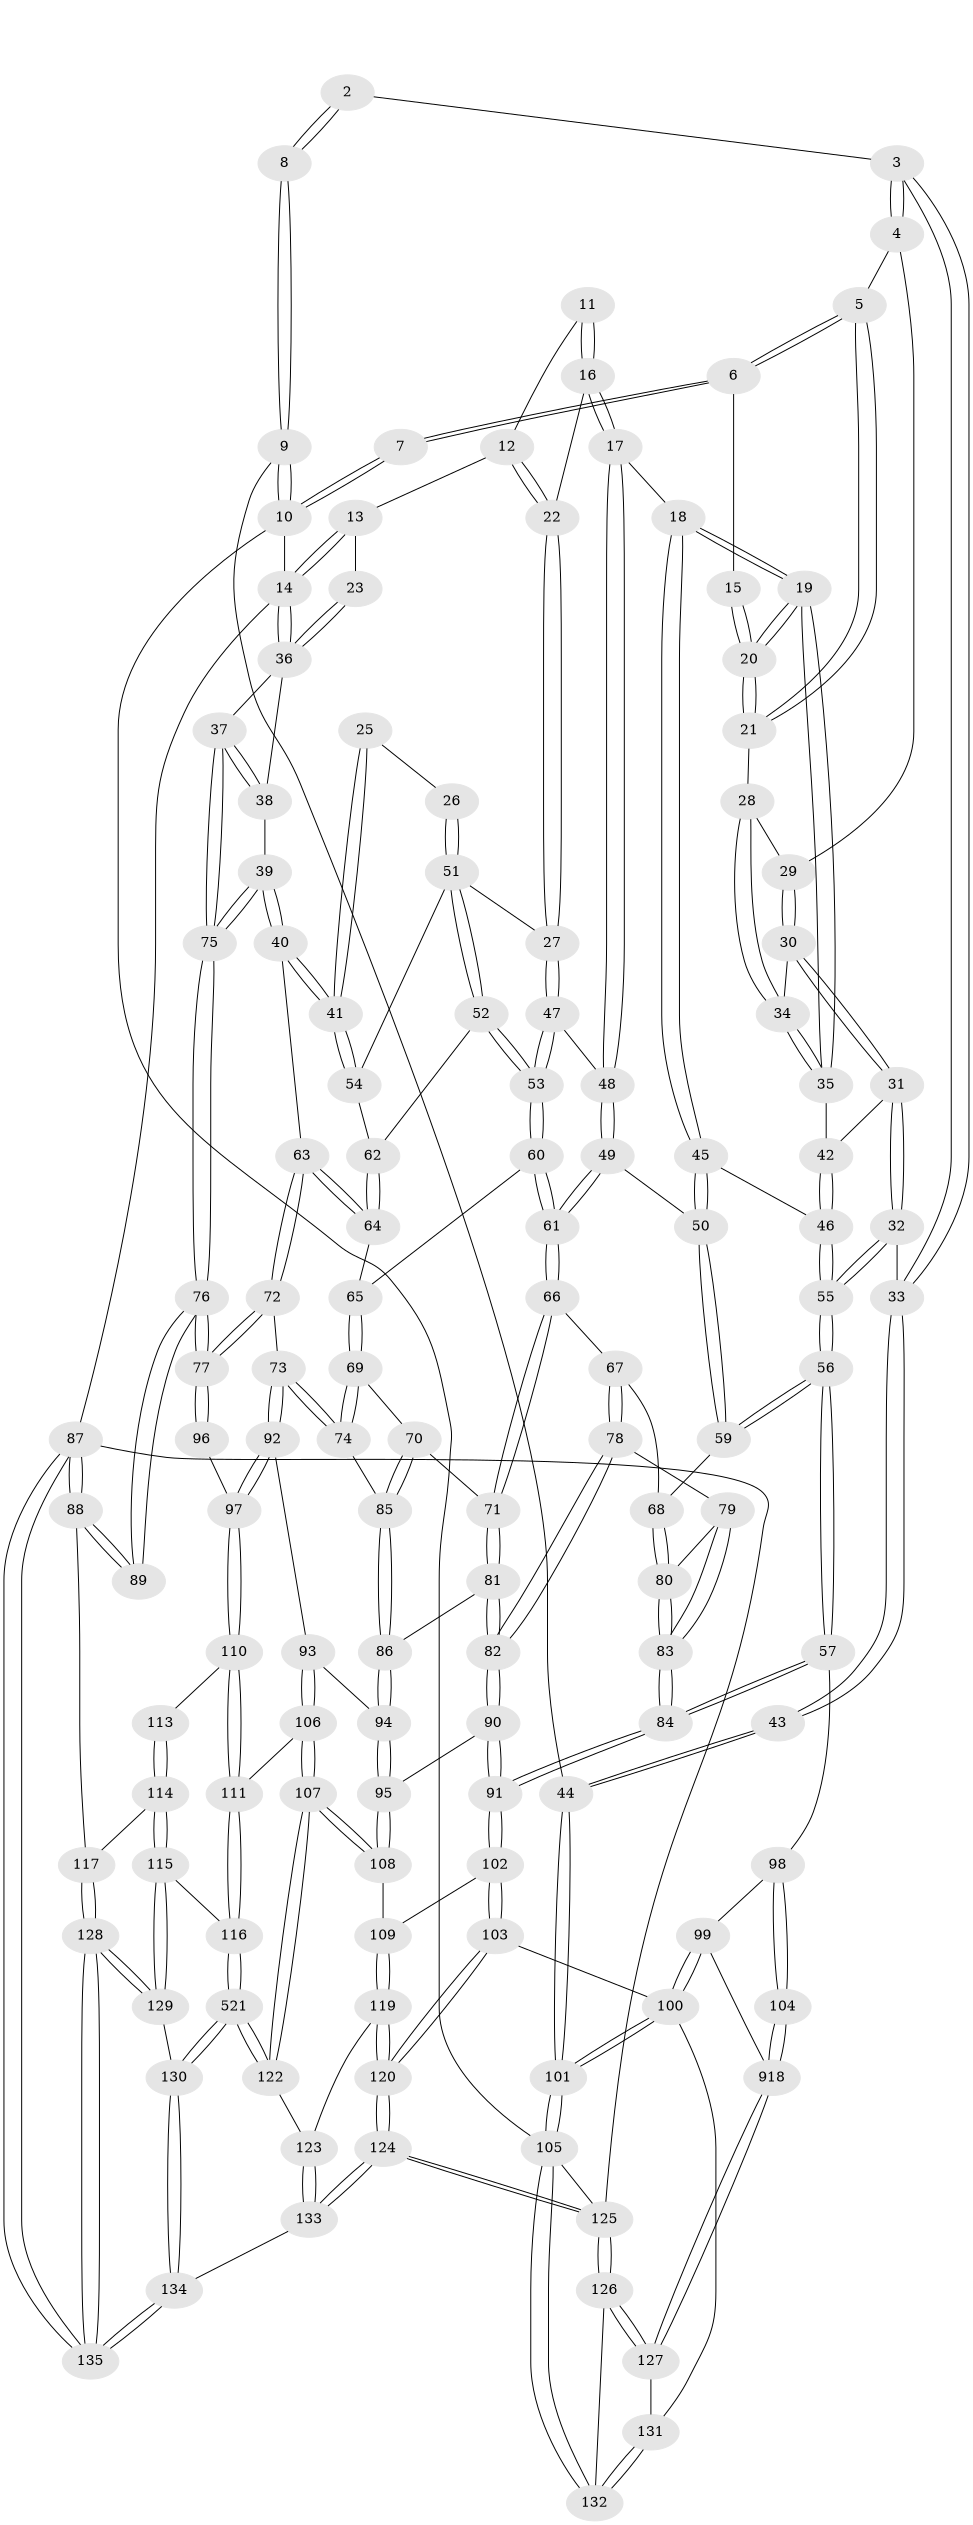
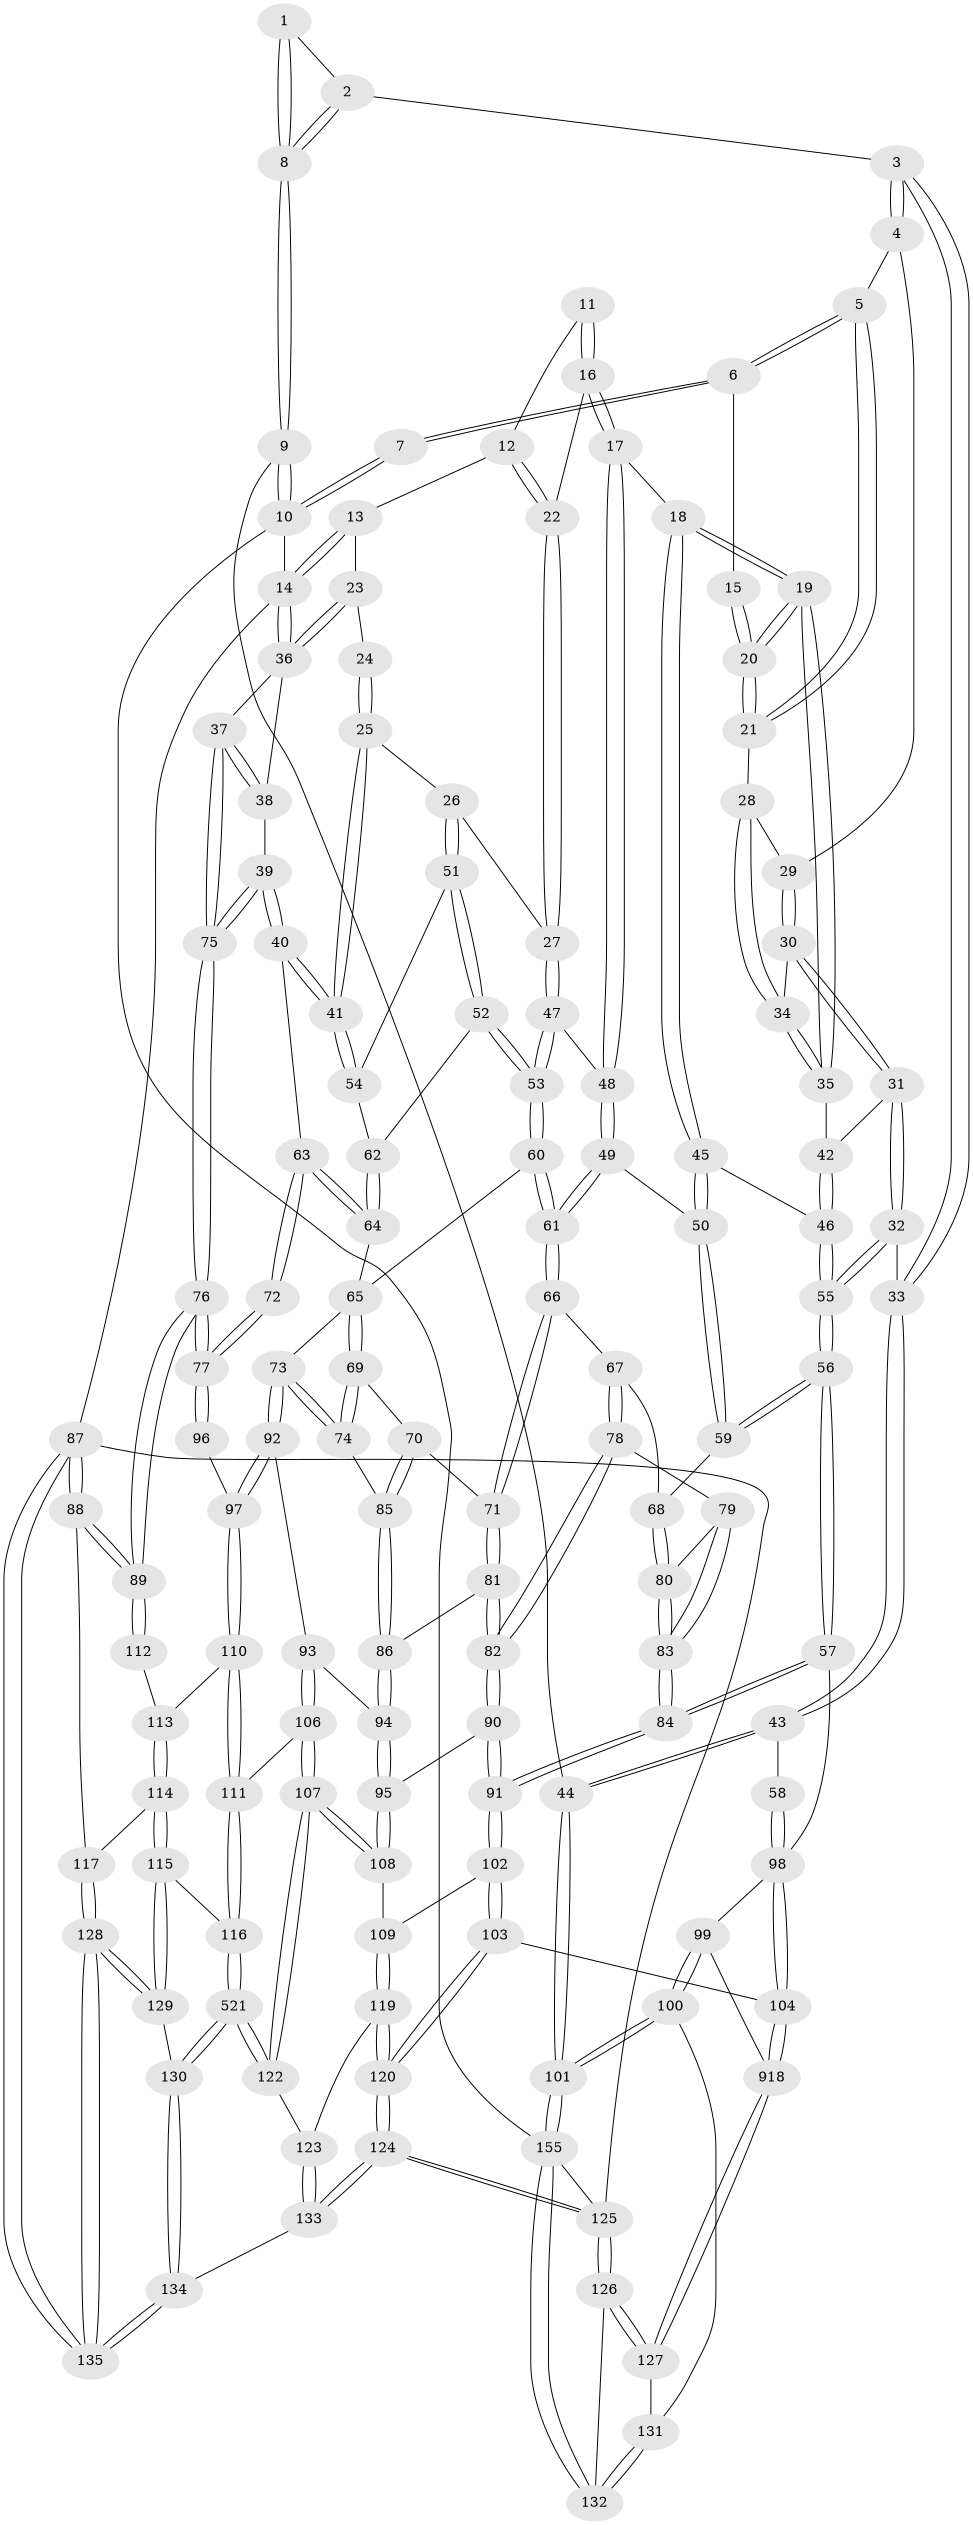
node "1": added
node "24": added
edge "51" -- "27": now "26" -- "27"
edge "72" -- "73": now "65" -- "73"
node "112": added
node "58": added
edge "103" -- "100": now "103" -- "104"
node "105": label "105" -> "155"
